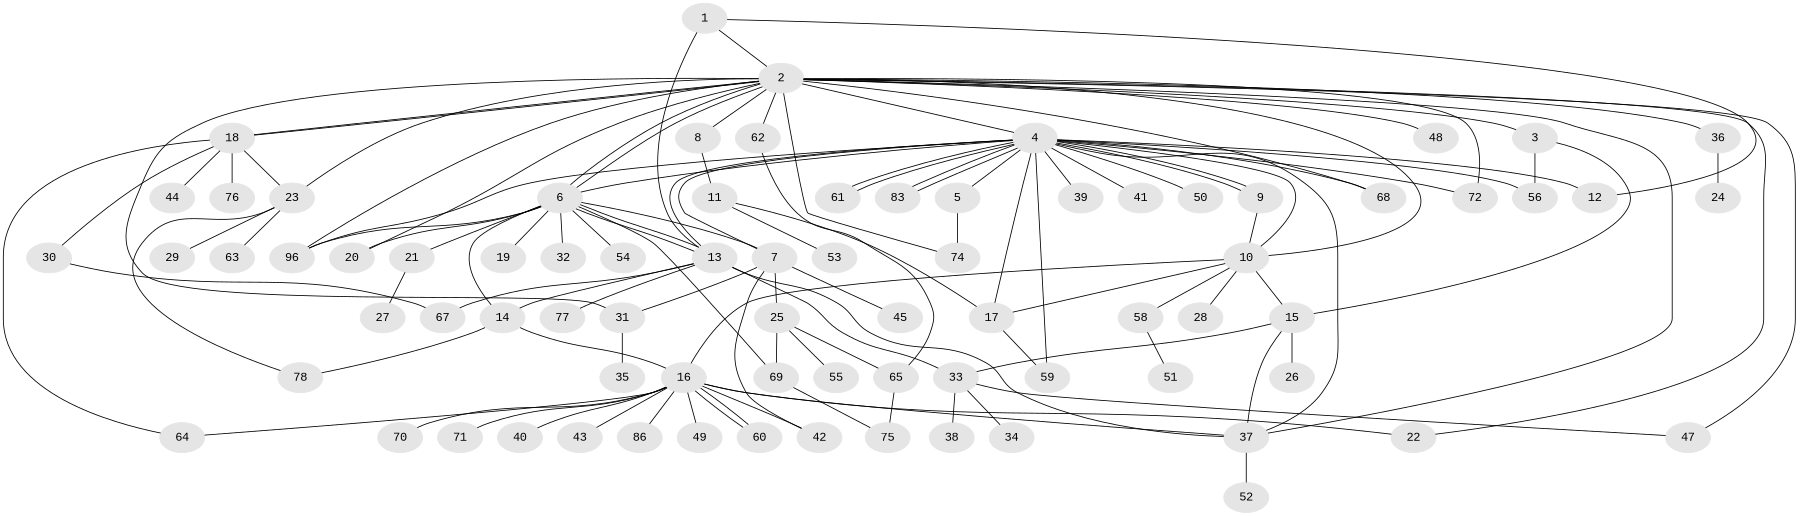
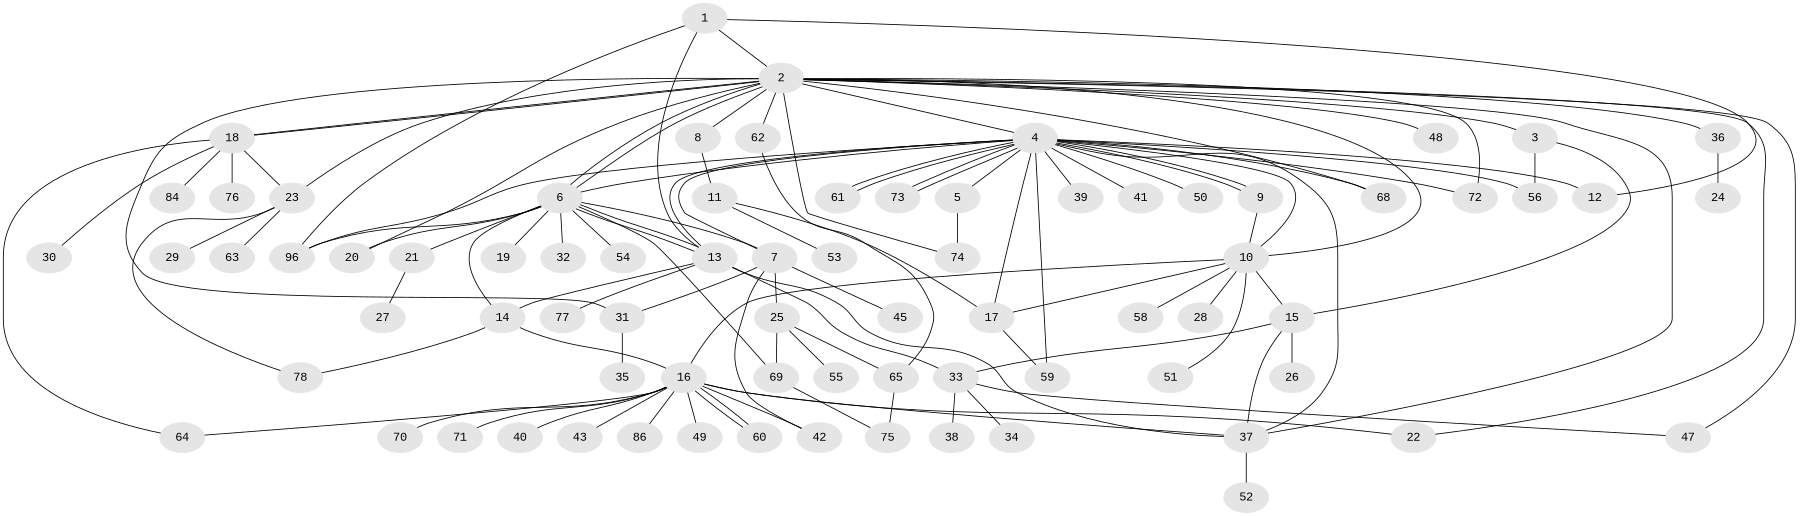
edge "2" -- "96": now "1" -- "96"
node "44": label "44" -> "84"
node "83": label "83" -> "73"
node "67": removed
edge "58" -- "51": now "10" -- "51"
